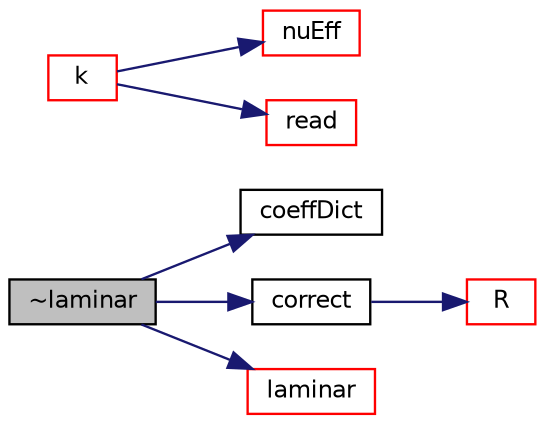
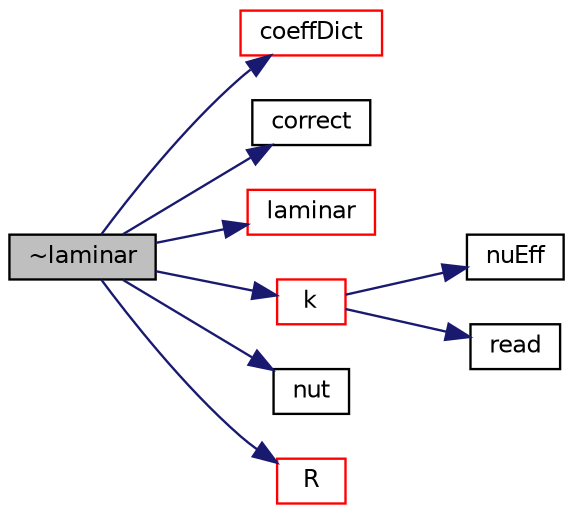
node "nuEff": color red -> black
node "read": color red -> black
node "coeffDict": color black -> red
edge "~laminar" -> "k": added
edge "correct" -> "R": now "~laminar" -> "R"
node "nut": added
